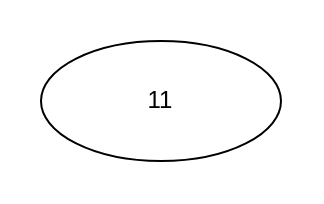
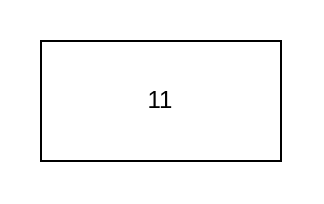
node "11": shape ellipse -> rectangle
